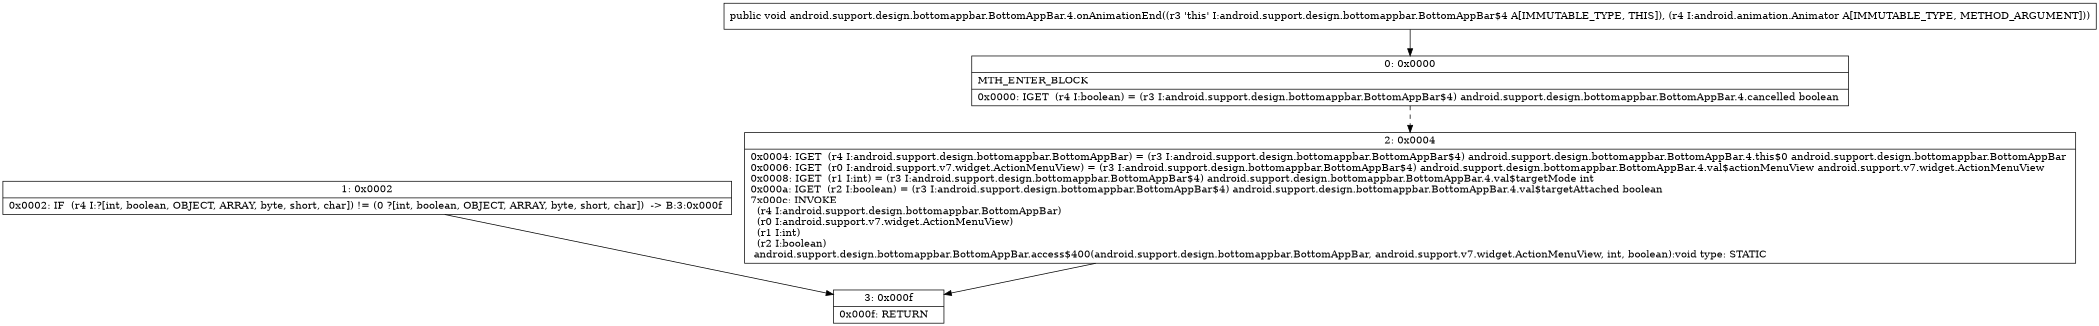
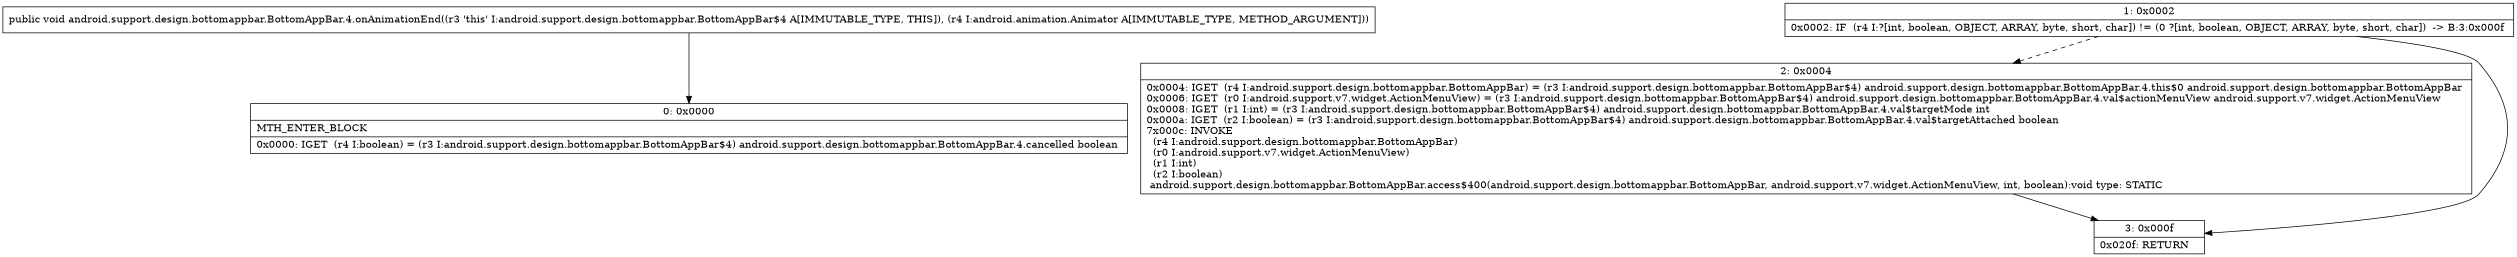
edge "0: 0x0000" -> "2: 0x0004": now "1: 0x0002" -> "2: 0x0004"
node "3: 0x000f": text "0x000f: RETURN" -> "0x020f: RETURN"
